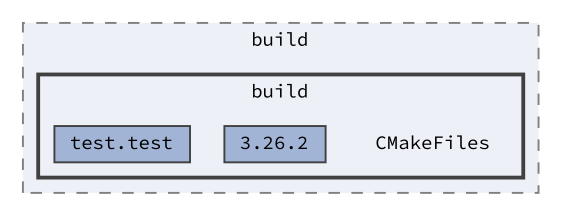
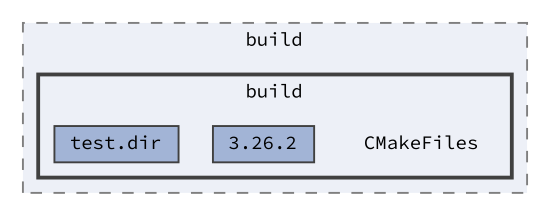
node "test.test": label "test.test" -> "test.dir"
